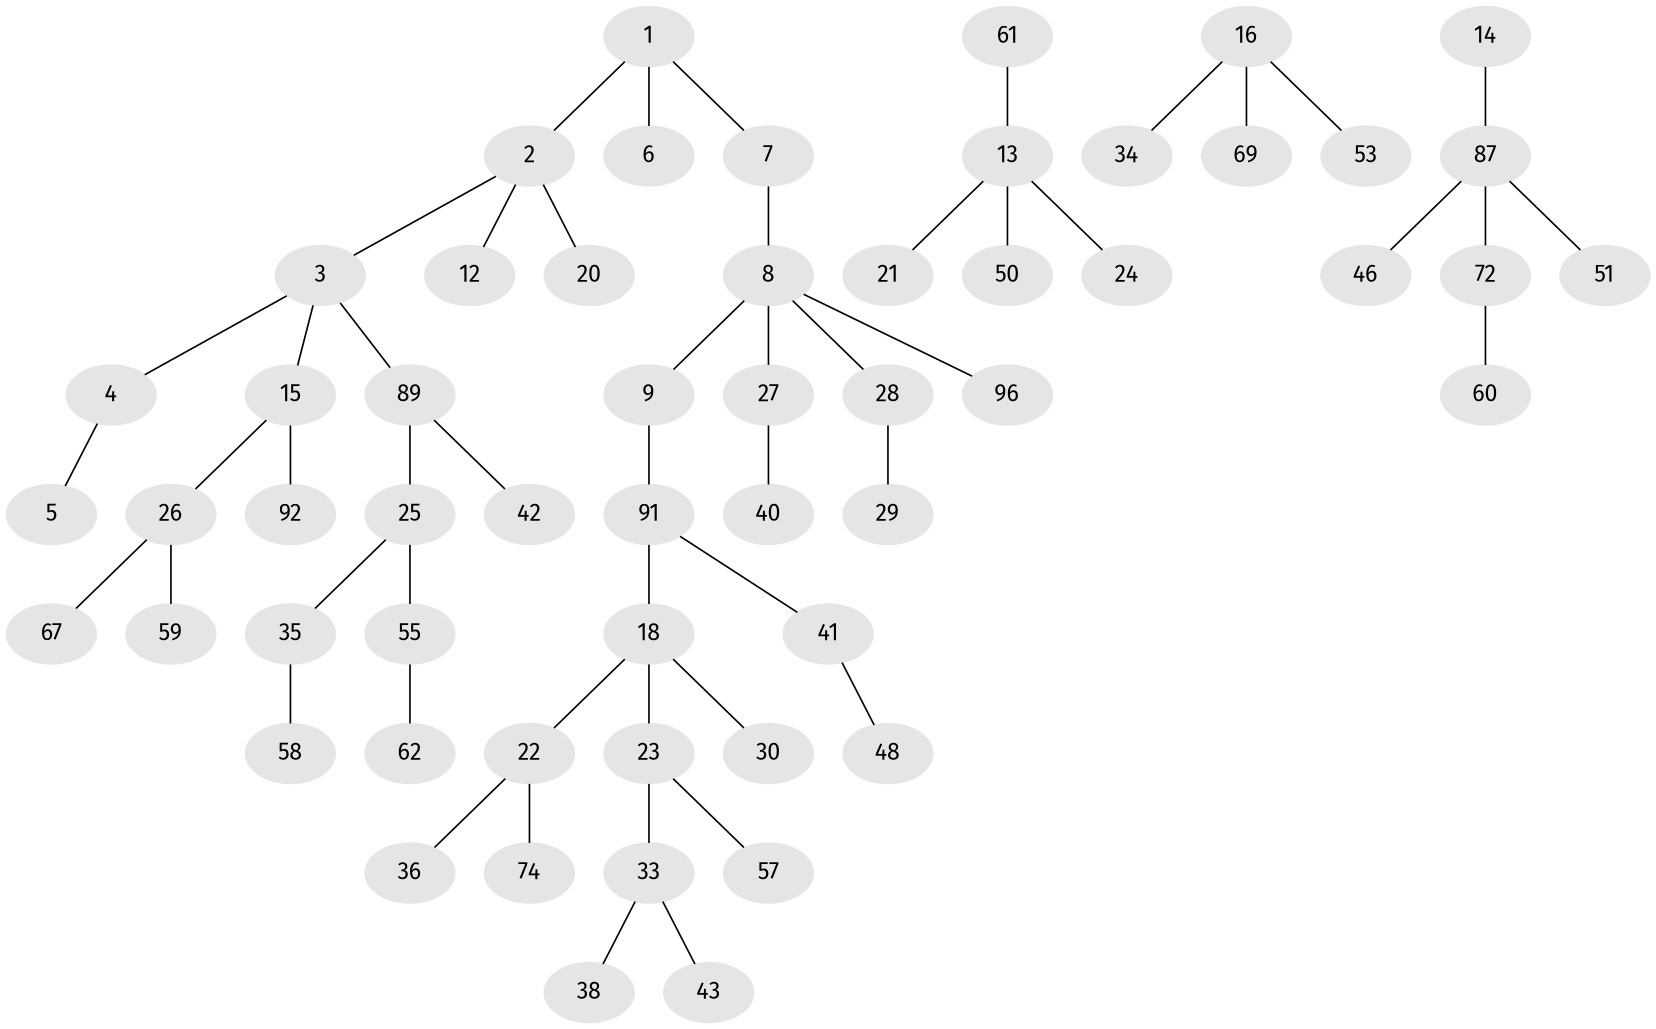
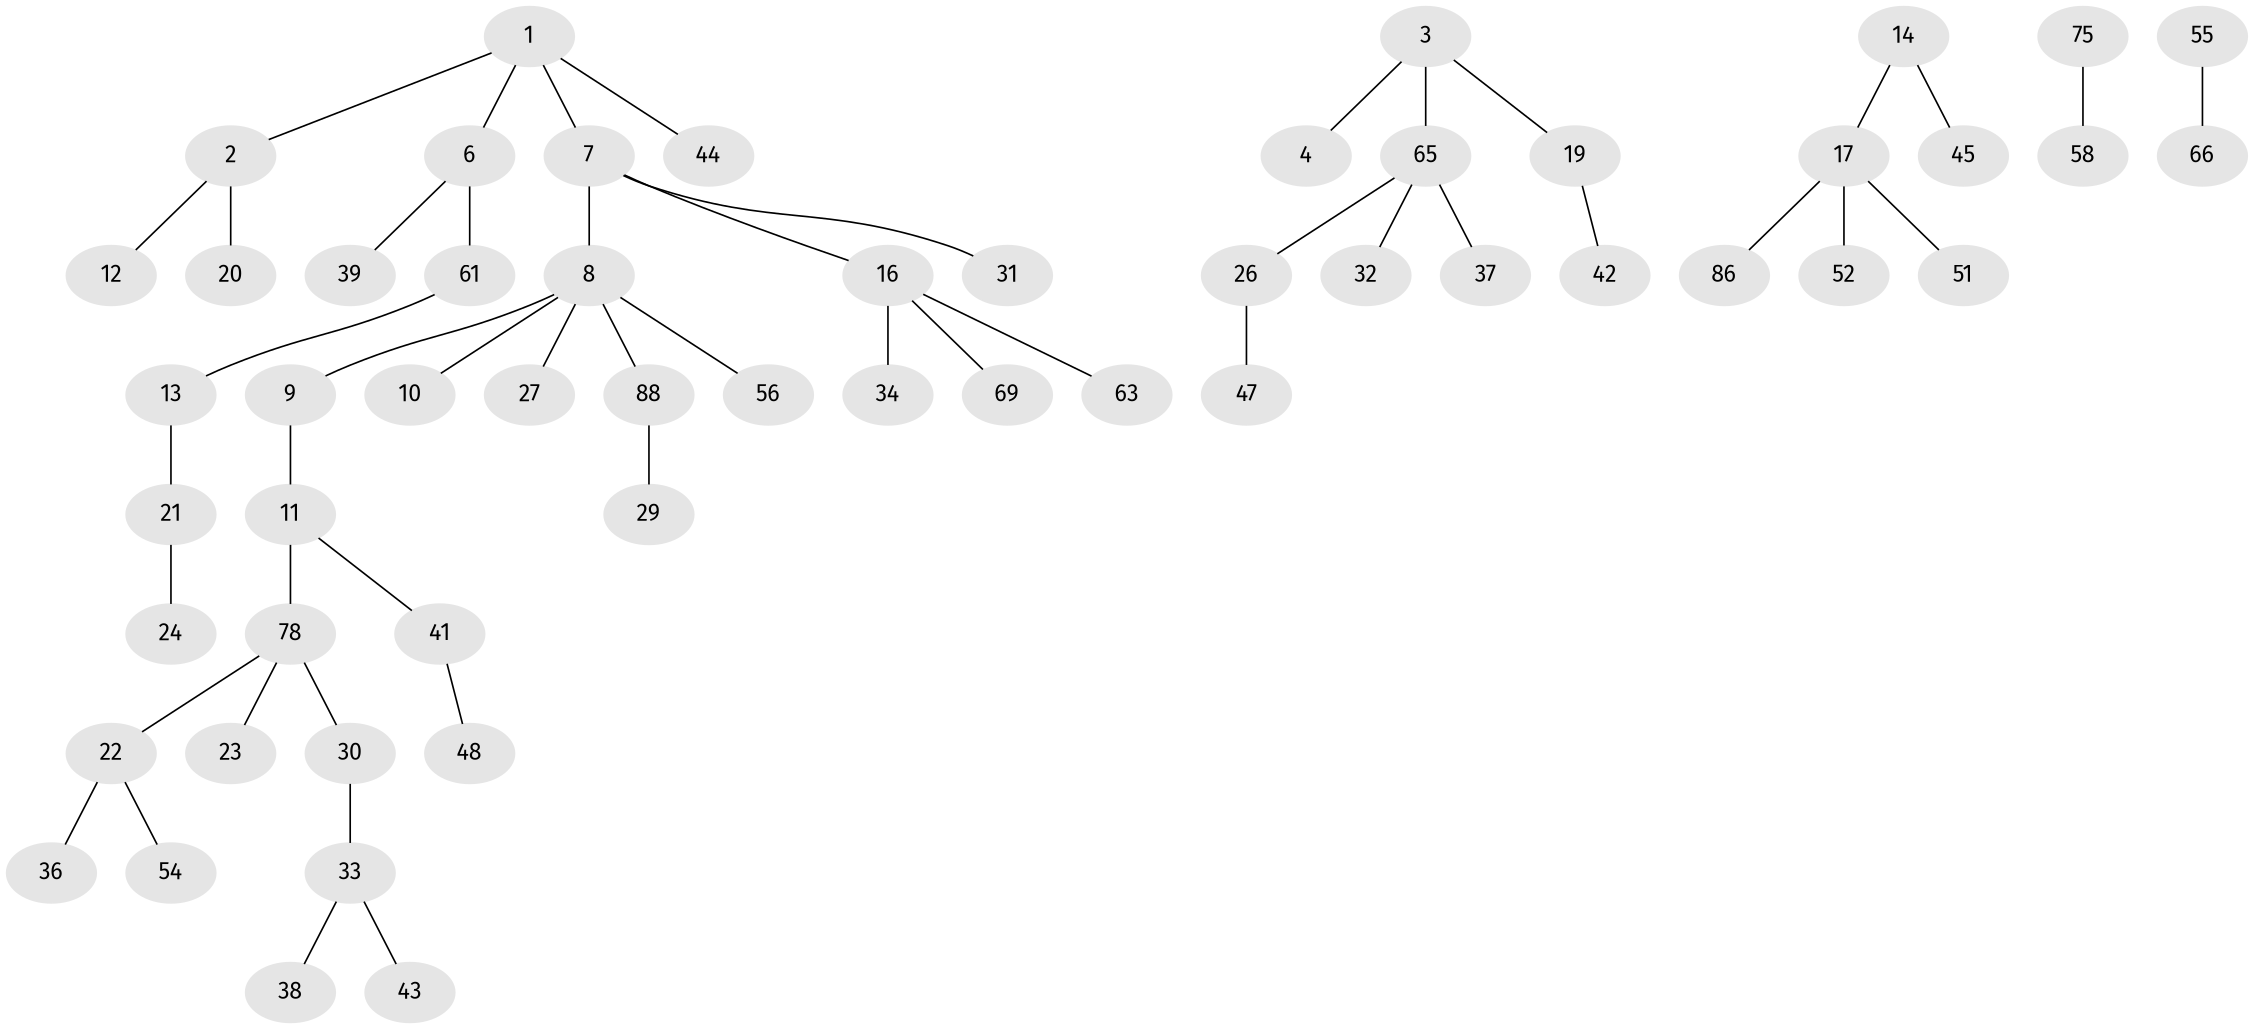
node "44": added
node "53": label "53" -> "63"
node "87": label "87" -> "17"
node "45": added
edge "2" -- "3": removed
edge "6" -- "61": added
edge "13" -- "24": now "21" -- "24"
edge "7" -- "16": added
node "39": added
node "50": removed
node "31": added
node "46": label "46" -> "86"
node "72": label "72" -> "52"
node "37": added
node "15": label "15" -> "65"
node "89": label "89" -> "19"
node "10": added
node "28": label "28" -> "88"
node "96": label "96" -> "56"
node "60": removed
node "5": removed
node "92": label "92" -> "32"
node "25": removed
node "91": label "91" -> "11"
node "40": removed
node "67": label "67" -> "47"
node "59": removed
node "35": label "35" -> "75"
node "18": label "18" -> "78"
node "62": label "62" -> "66"
edge "23" -- "33": now "30" -- "33"
node "74": label "74" -> "54"
node "57": removed
